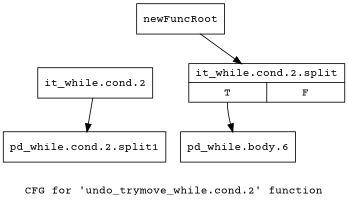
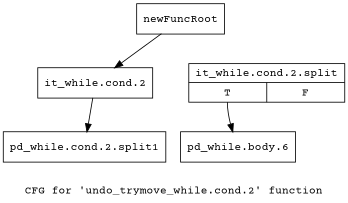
edge "newFuncRoot" -> "it_while.cond.2.split": now "newFuncRoot" -> "it_while.cond.2"
